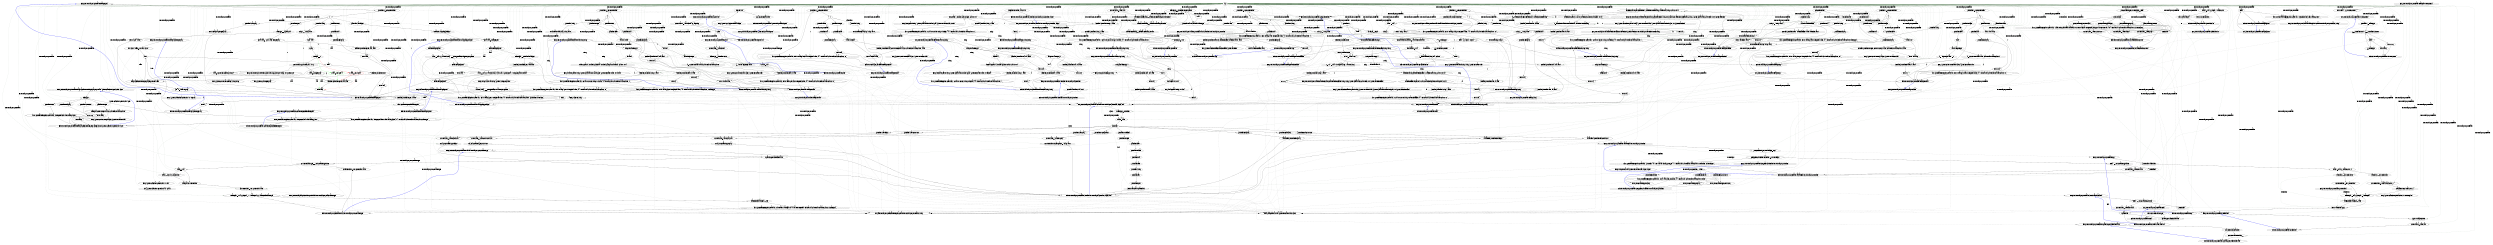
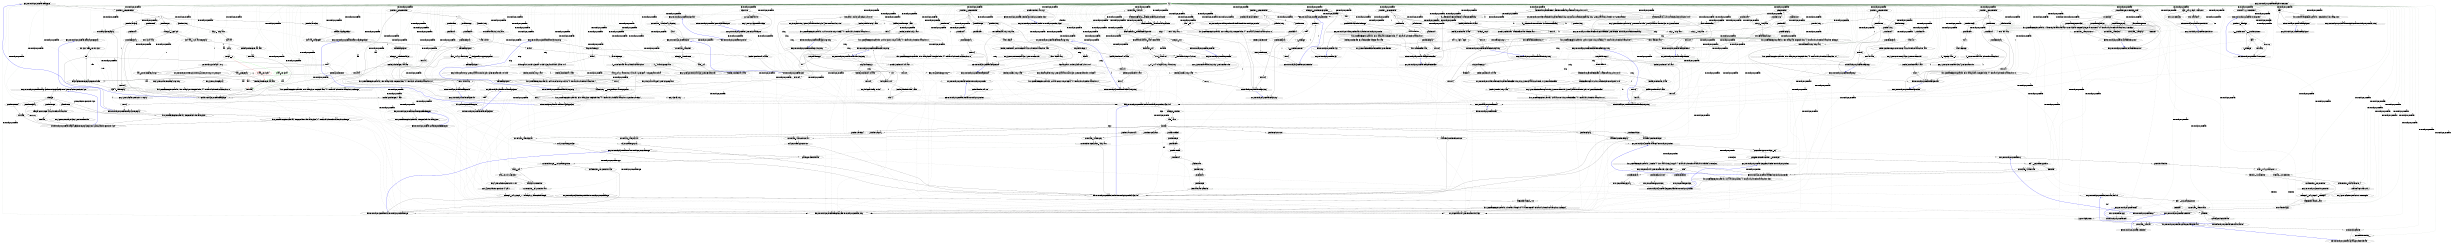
edge "n481" -> "decimal d": now "n481" -> "return (decimal)Value;"
edge "n481" -> "SetToken(JsonToken.Bytes, d, false)": label "Newtonsoft.Json.JsonContainerType" -> "Newtonsoft.Json.JsonReader"
node "IFormattable Newtonsoft.Json.JsonReader.Skip()": label "IFormattable Newtonsoft.Json.JsonReader.Skip()" -> "Entry Newtonsoft.Json.JsonReader.Skip()"
node "Entry string.StartsWith(string, System.StringComparison)": label "Entry string.StartsWith(string, System.StringComparison)" -> "Entry string.StartsWith(typeof, System.StringComparison)"
